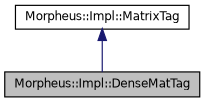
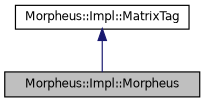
node "Morpheus::Impl::DenseMatTag": label "Morpheus::Impl::DenseMatTag" -> "Morpheus::Impl::Morpheus"
